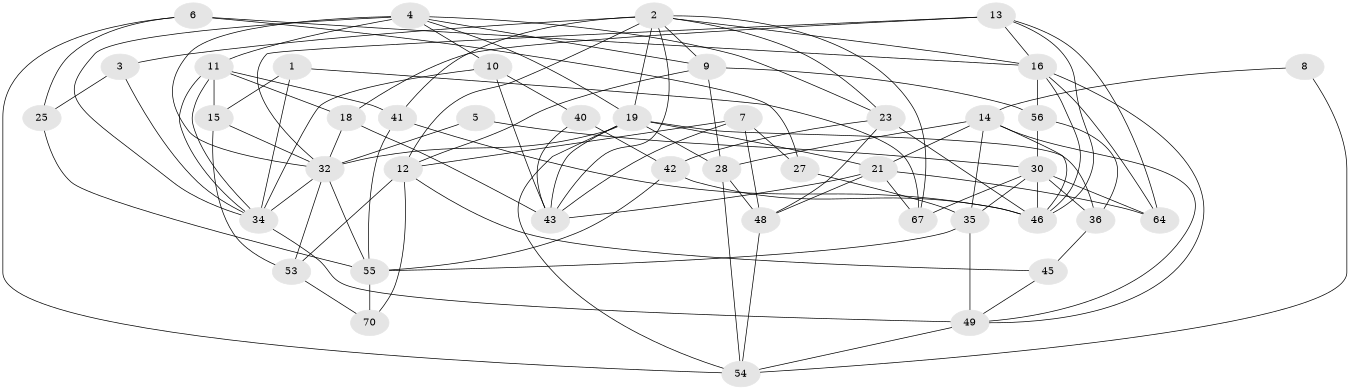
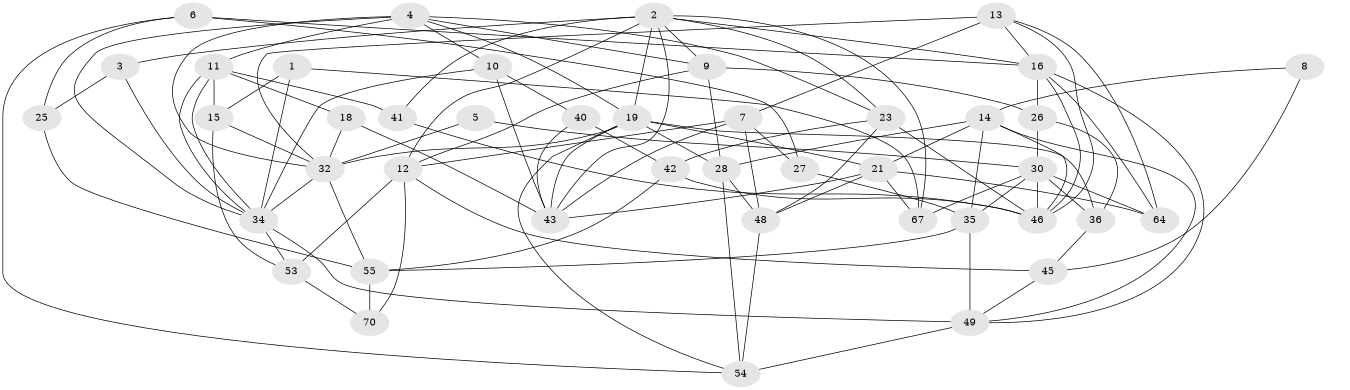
edge "13" -- "18": now "13" -- "7"
node "56": label "56" -> "26"
edge "41" -- "55": removed
edge "32" -- "53": now "34" -- "53"
edge "8" -- "54": now "8" -- "45"
